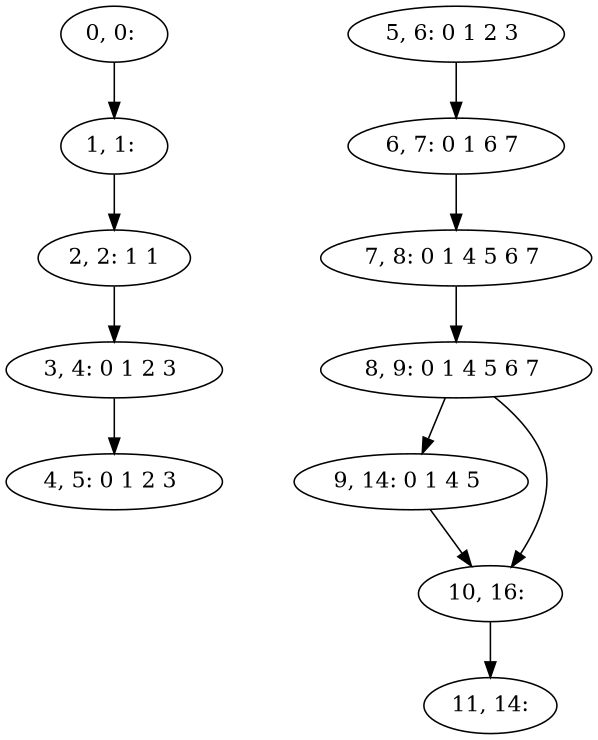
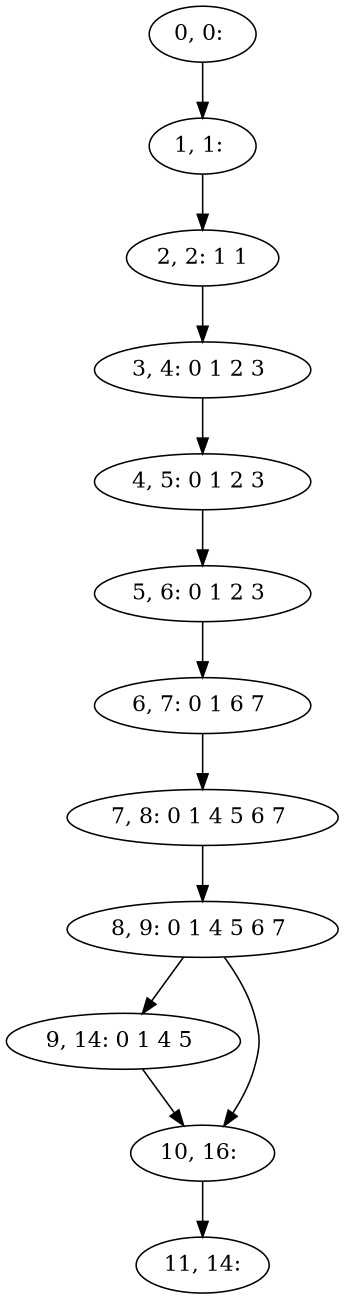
edge "4, 5: 0 1 2 3" -> "5, 6: 0 1 2 3": added
